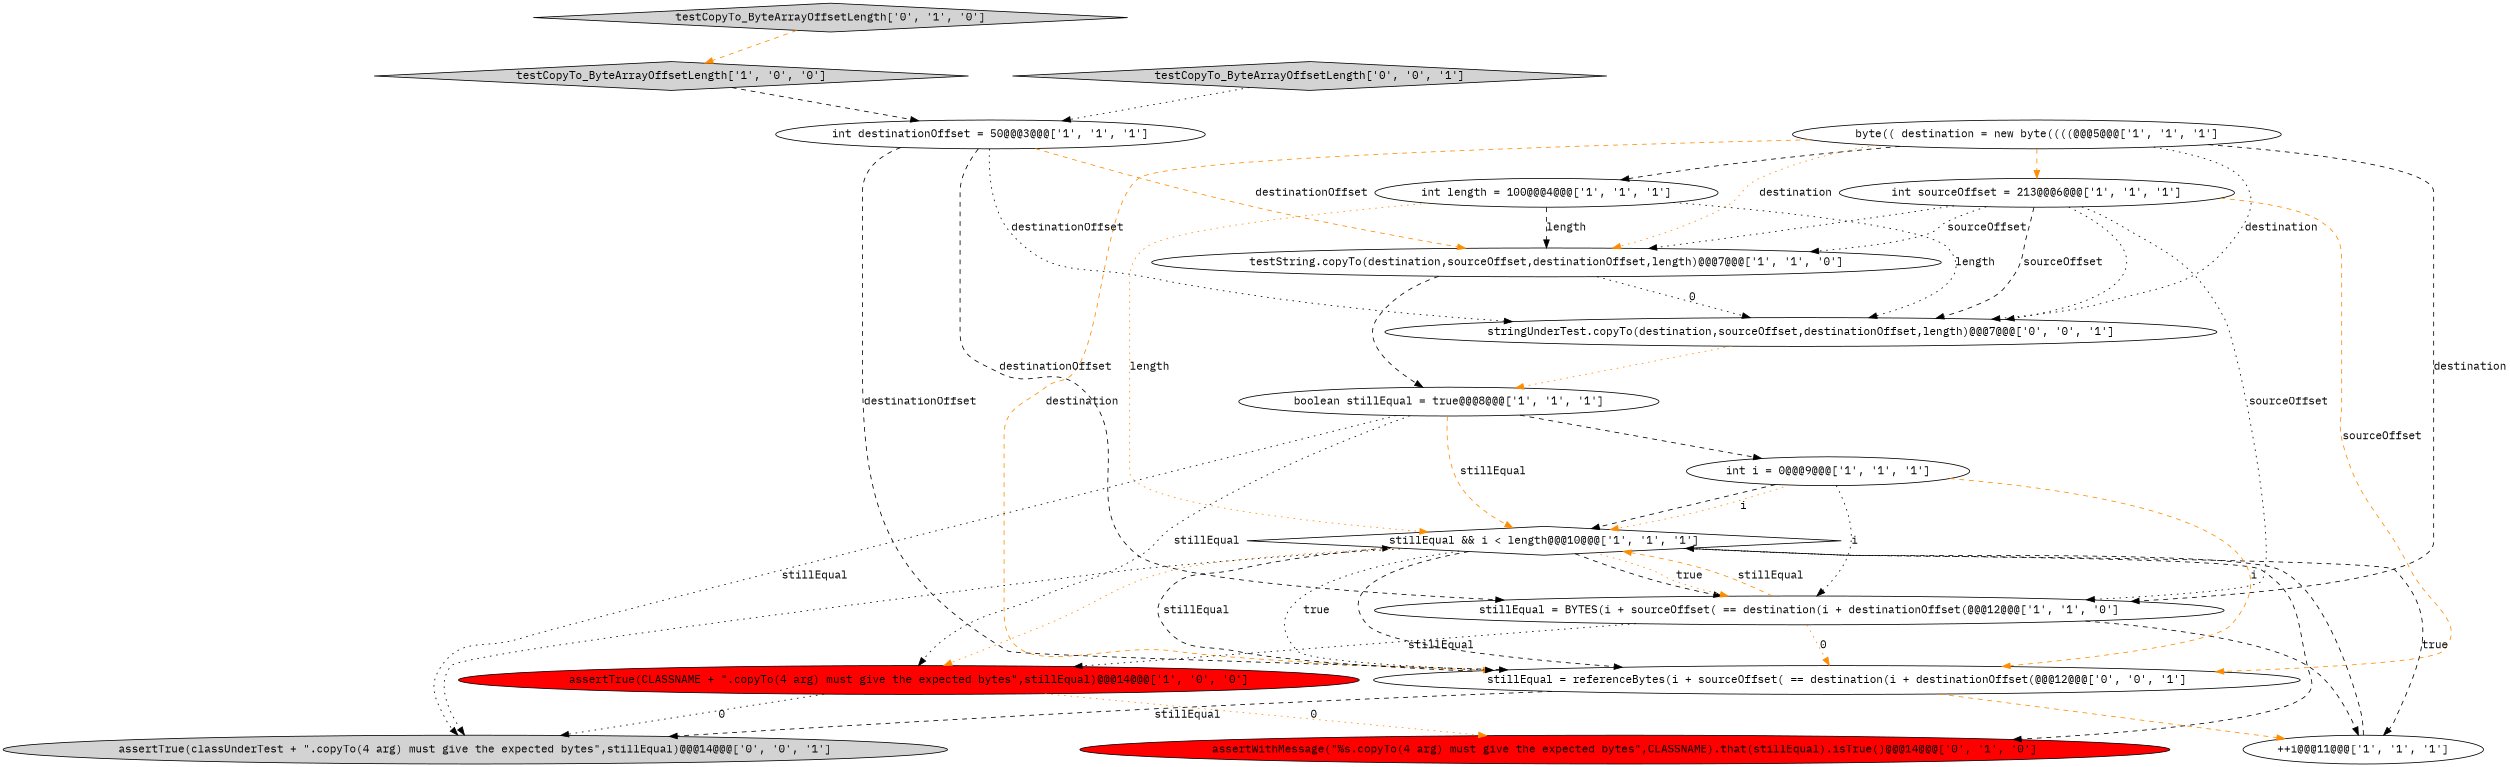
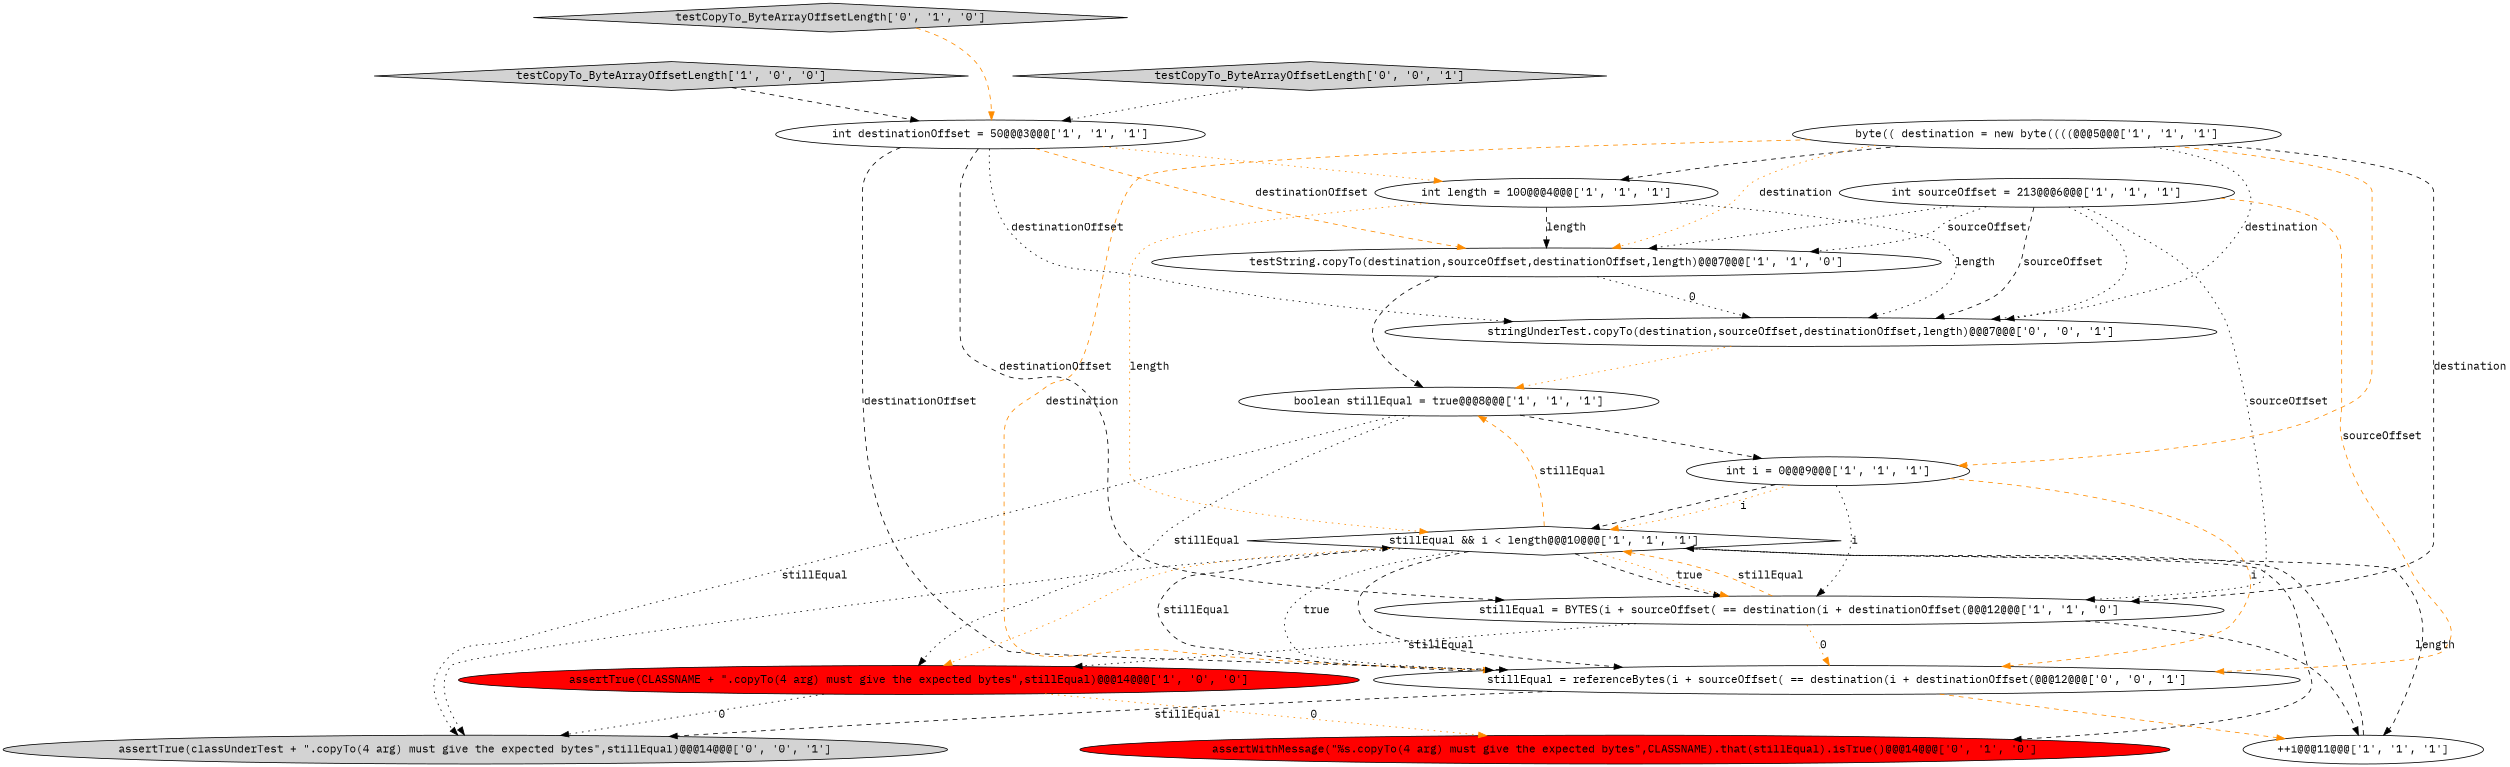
edge "testCopyTo_ByteArrayOffsetLength['0', '1', '0']" -> "testCopyTo_ByteArrayOffsetLength['1', '0', '0']": now "testCopyTo_ByteArrayOffsetLength['0', '1', '0']" -> "int destinationOffset = 50@@@3@@@['1', '1', '1']"
edge "byte(( destination = new byte((((@@@5@@@['1', '1', '1']" -> "int sourceOffset = 213@@@6@@@['1', '1', '1']": now "byte(( destination = new byte((((@@@5@@@['1', '1', '1']" -> "int i = 0@@@9@@@['1', '1', '1']"
edge "int destinationOffset = 50@@@3@@@['1', '1', '1']" -> "int length = 100@@@4@@@['1', '1', '1']": added
edge "boolean stillEqual = true@@@8@@@['1', '1', '1']" -> "stillEqual && i < length@@@10@@@['1', '1', '1']": reversed
edge "stillEqual && i < length@@@10@@@['1', '1', '1']" -> "++i@@@11@@@['1', '1', '1']": label "true" -> "length"
